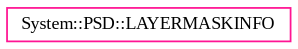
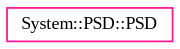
node "System::PSD::LAYERMASKINFO": label "System::PSD::LAYERMASKINFO" -> "System::PSD::PSD"
